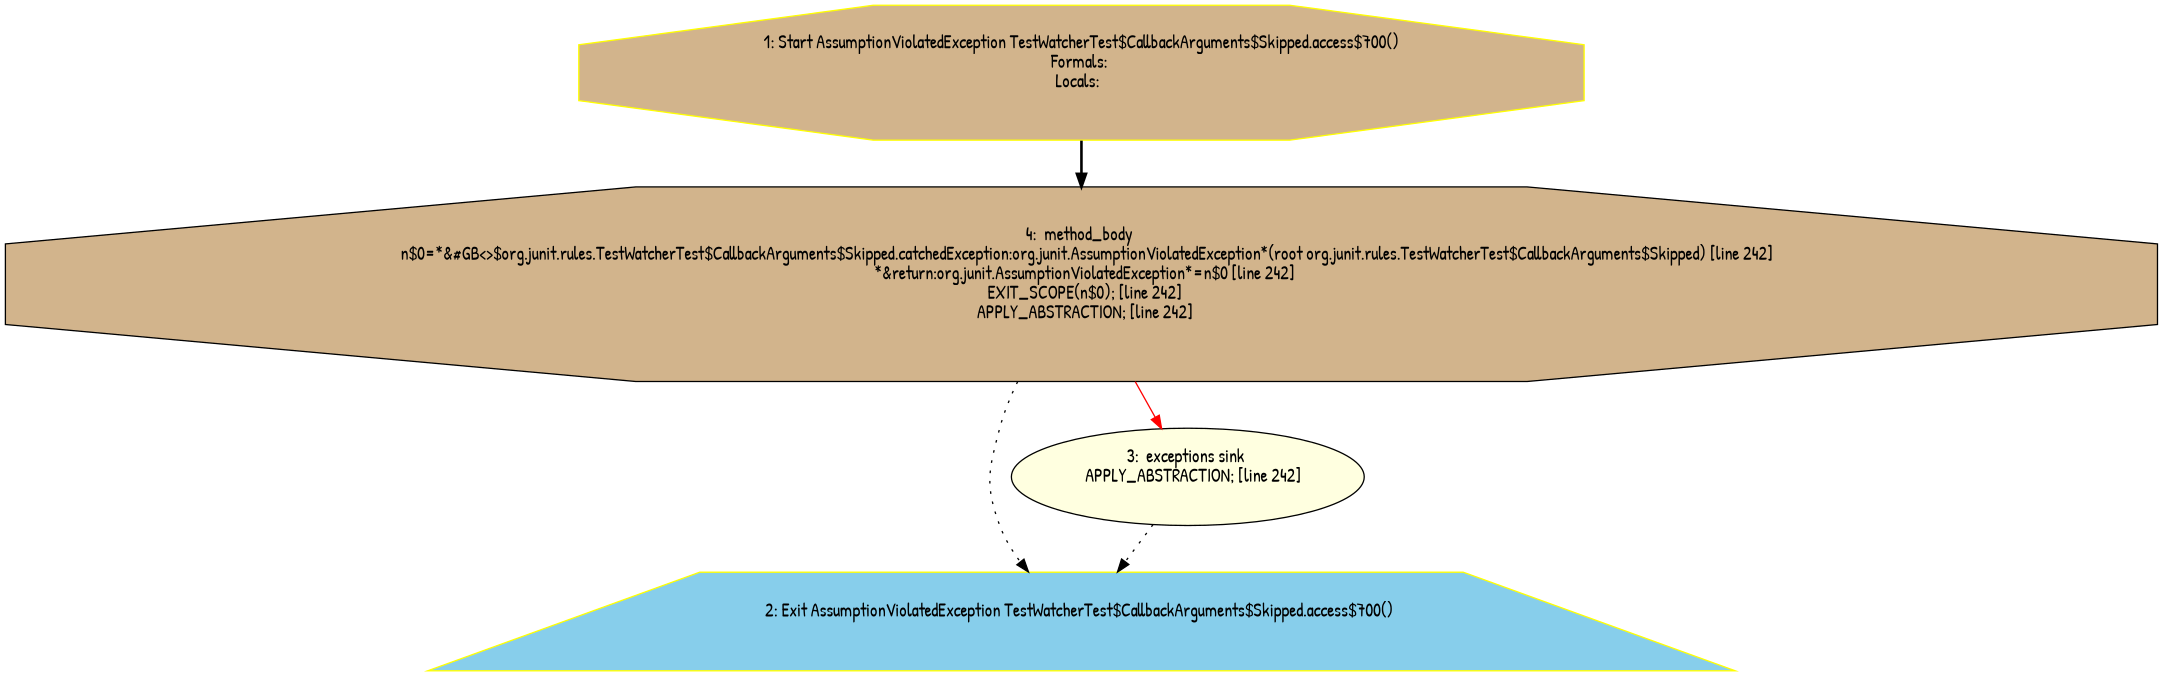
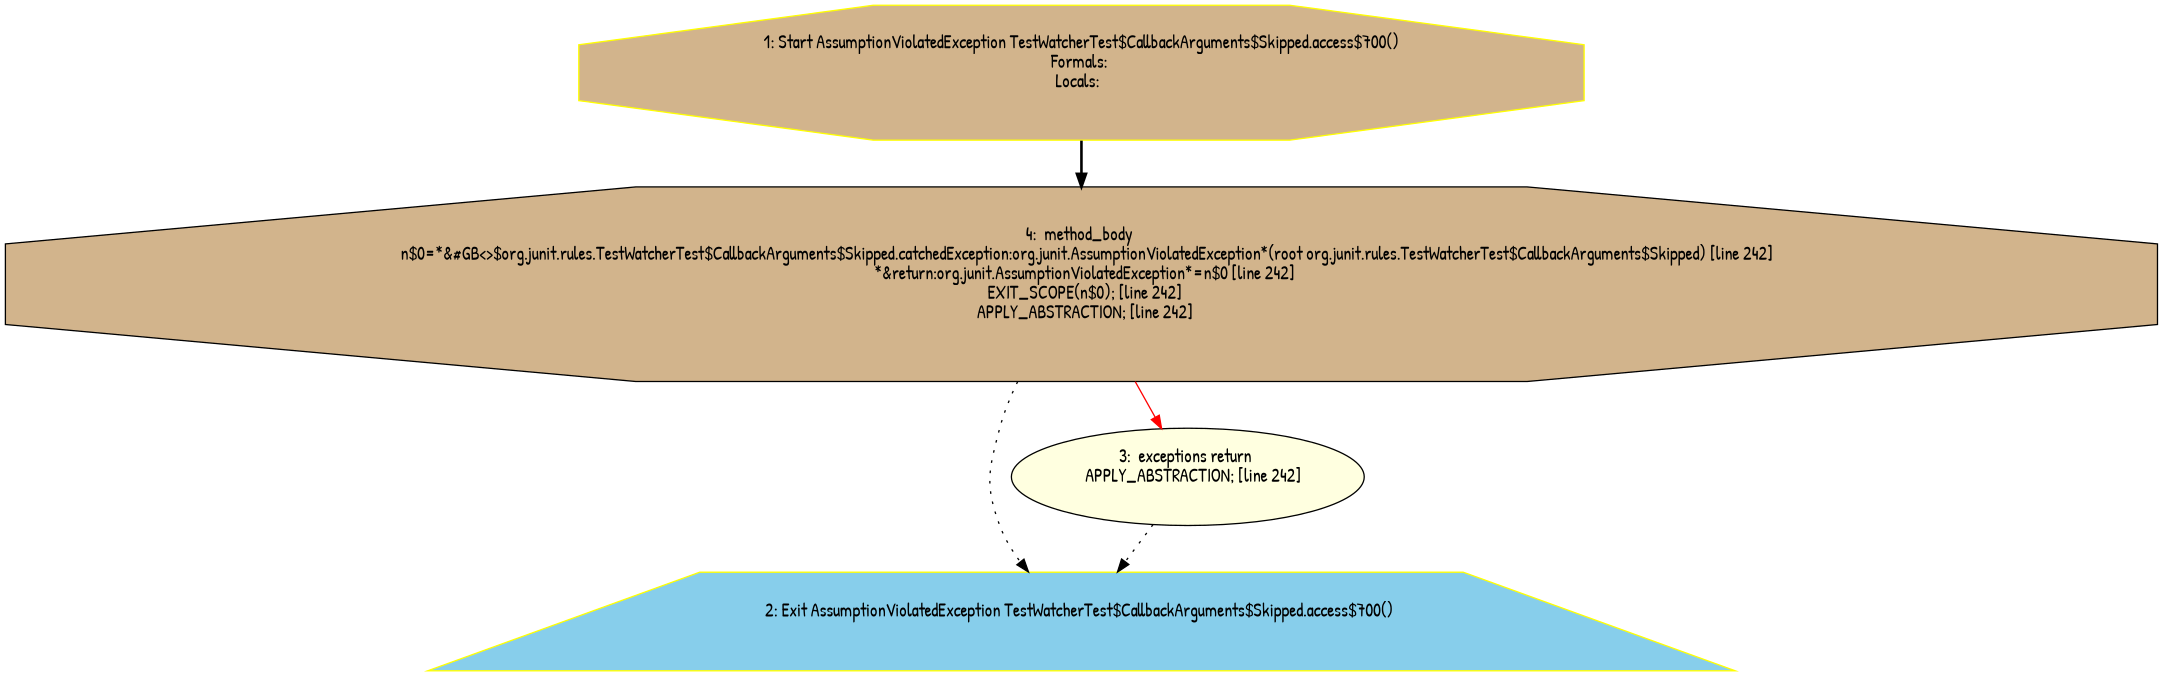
node "3:  exceptions sink APPLY_ABSTRACTION; [line 242]": label "3:  exceptions sink APPLY_ABSTRACTION; [line 242]" -> "3:  exceptions return APPLY_ABSTRACTION; [line 242]"
